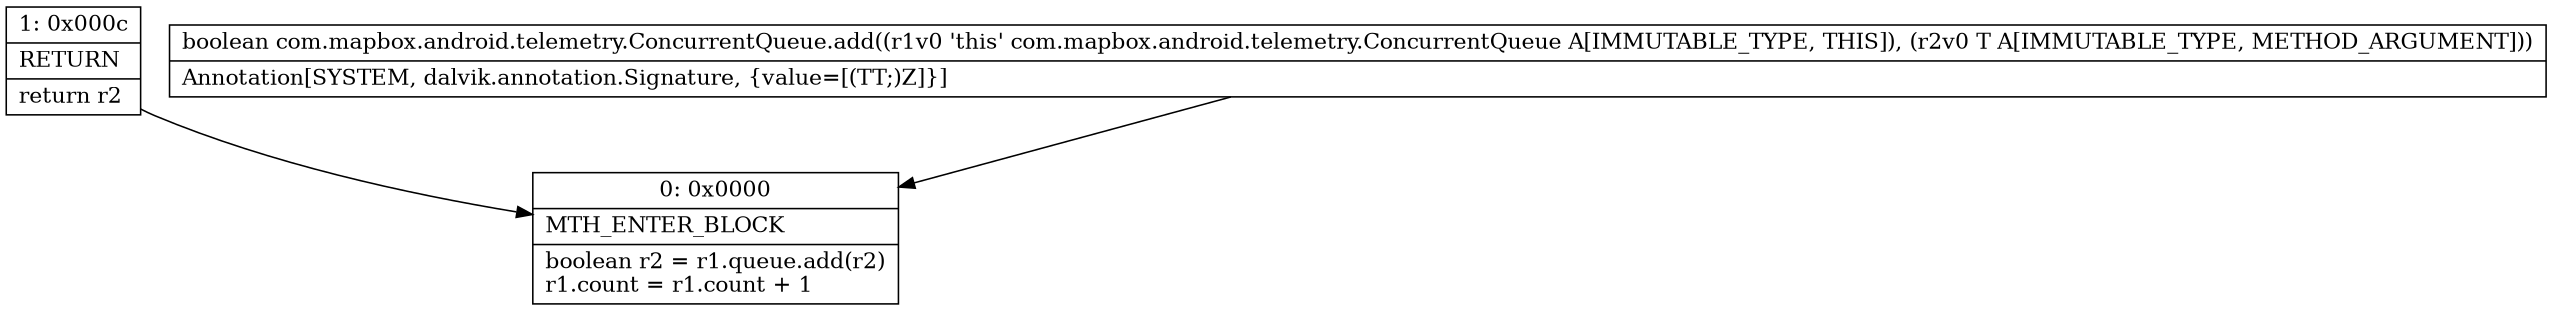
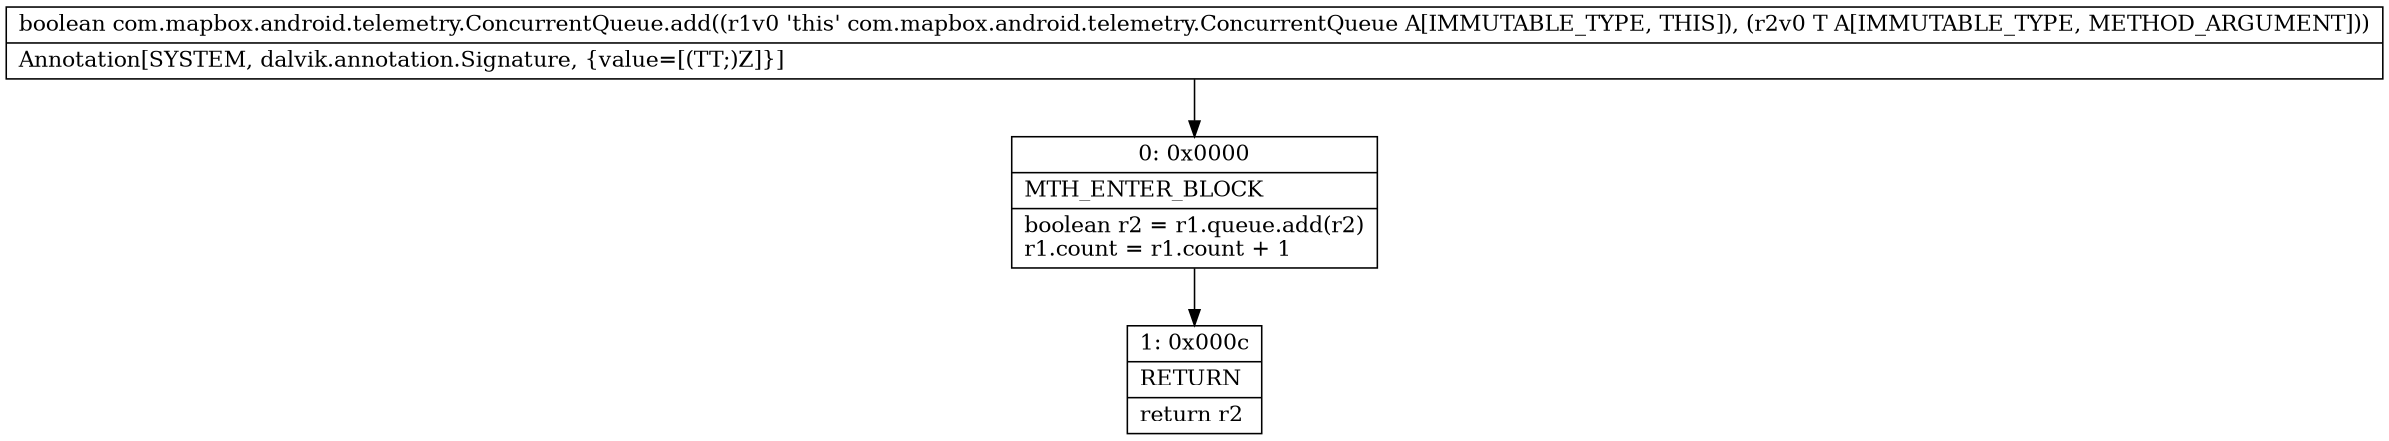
edge "1: 0x000c" -> "0: 0x0000": reversed
